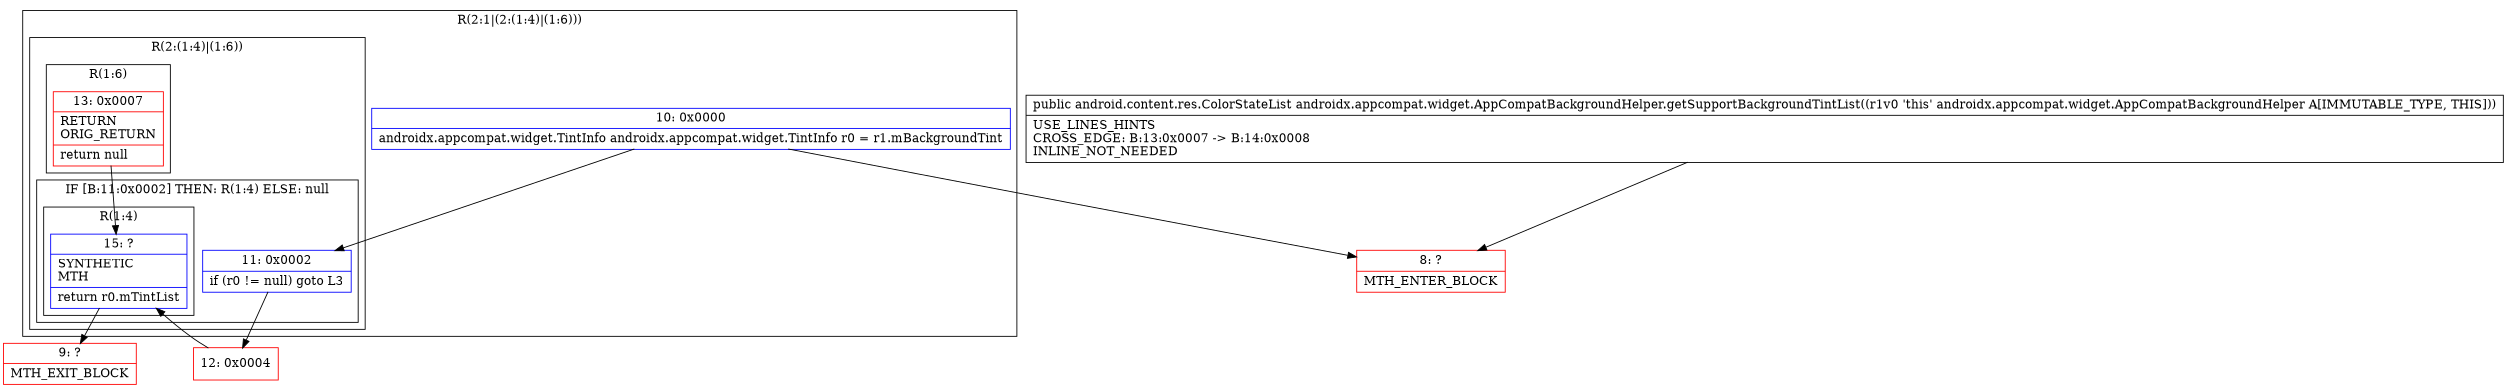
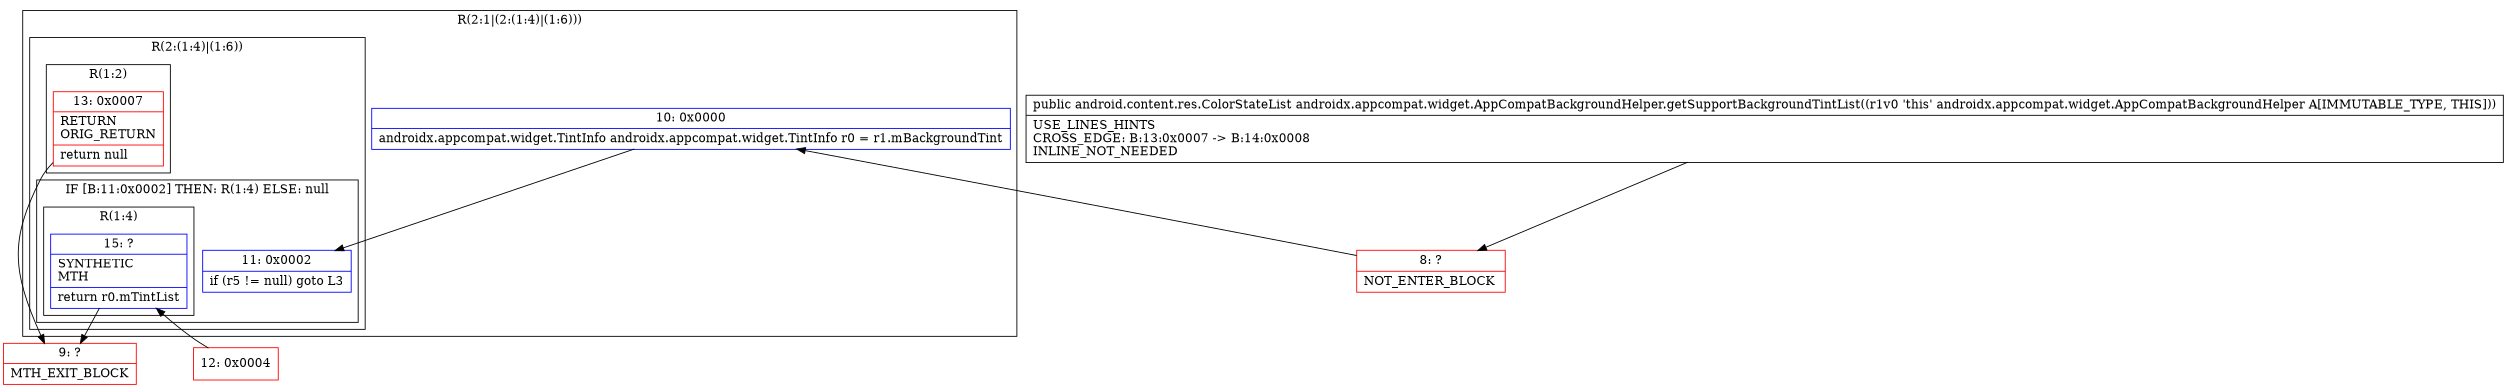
cluster "R(1:6)": label "R(1:6)" -> "R(1:2)"
edge "13: 0x0007" -> "15: ?": now "13: 0x0007" -> "9: ?"
edge "10: 0x0000" -> "8: ?": reversed
node "11: 0x0002": text "if (r0 != null) goto L3" -> "if (r5 != null) goto L3"
node "8: ?": text "MTH_ENTER_BLOCK" -> "NOT_ENTER_BLOCK"
edge "11: 0x0002" -> "12: 0x0004": removed
